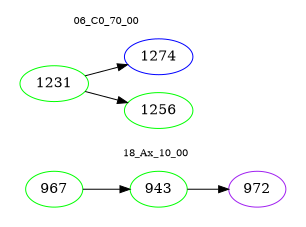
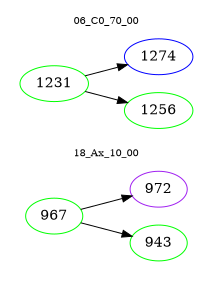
edge "943" -> "972": now "967" -> "972"
